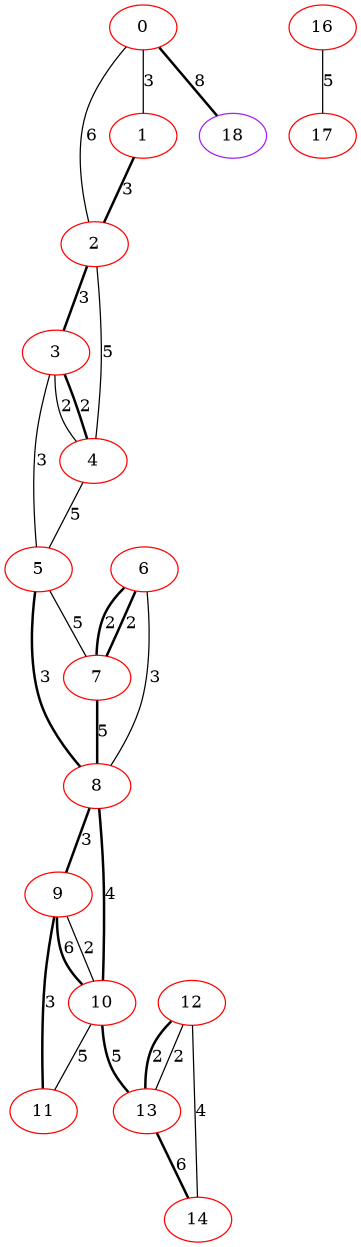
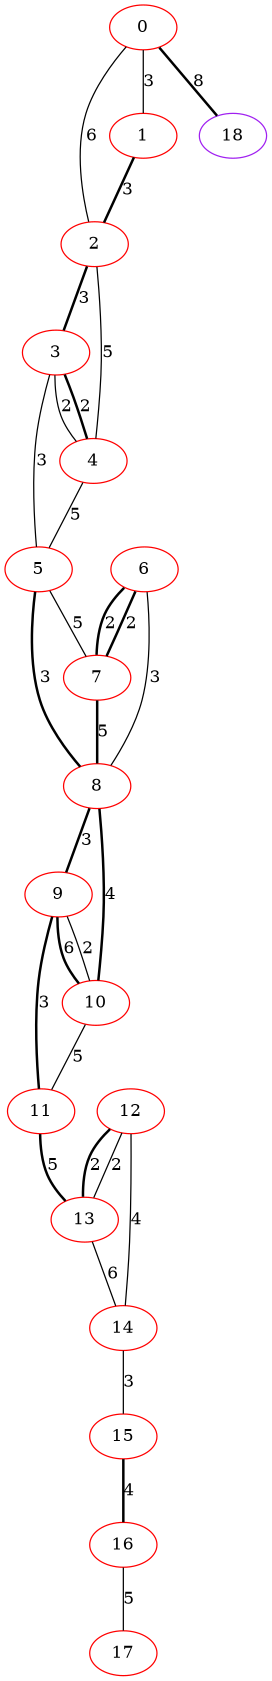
edge "10" -- "13": now "11" -- "13"
edge "13" -- "14": style bold -> solid
node "15": added
